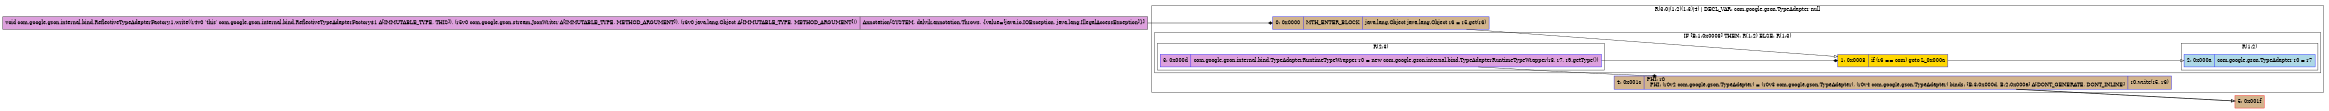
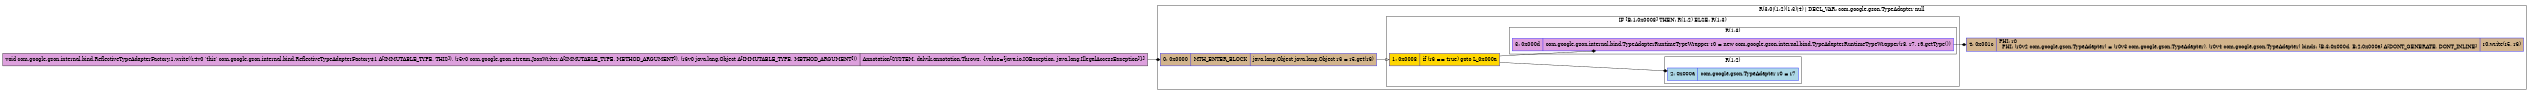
cluster "R(2:3)": label "R(2:3)" -> "R(1:3)"
node "1: 0x0008": text "if (r6 == com) goto L_0x000a" -> "if (r6 == true) goto L_0x000a"
edge "3: 0x000d" -> "1: 0x0008": reversed
edge "1: 0x0008" -> "2: 0x000a": arrowhead onormal -> diamond
node "5: 0x001f": removed
